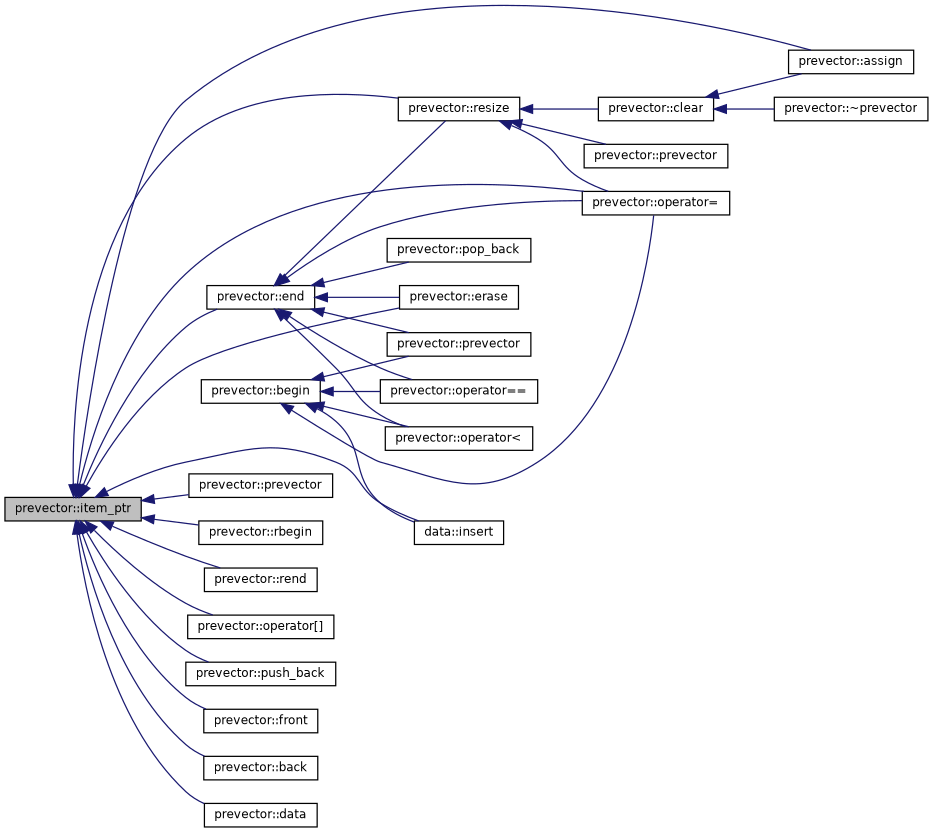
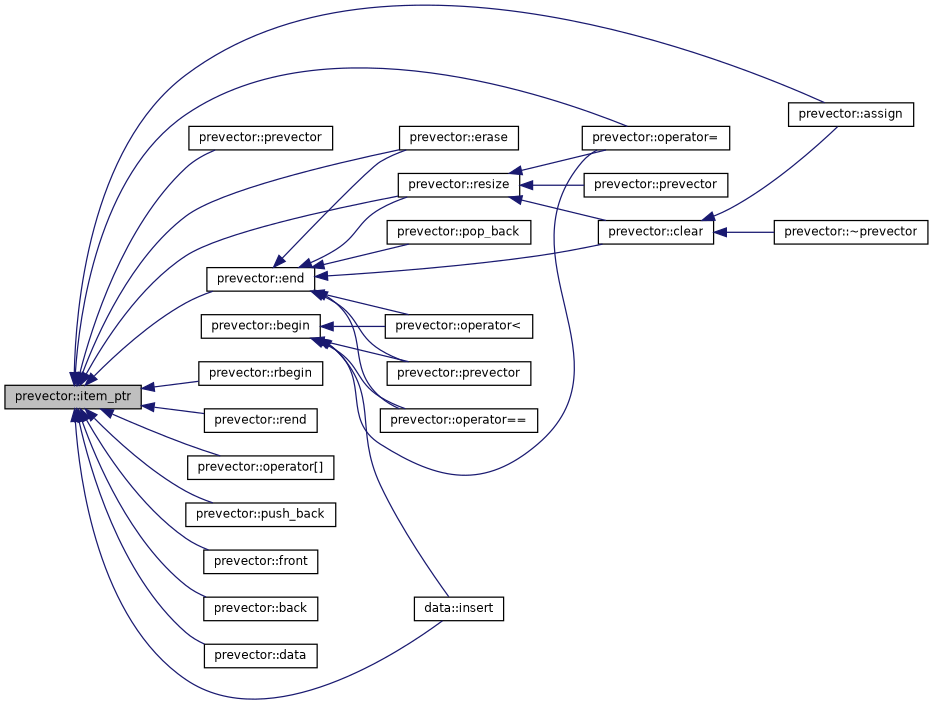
edge "prevector::operator=" -> "prevector::end": now "prevector::clear" -> "prevector::end"
